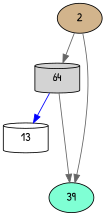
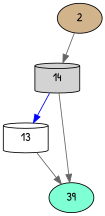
node "64": label "64" -> "14"
edge "2" -> "39": now "13" -> "39"
